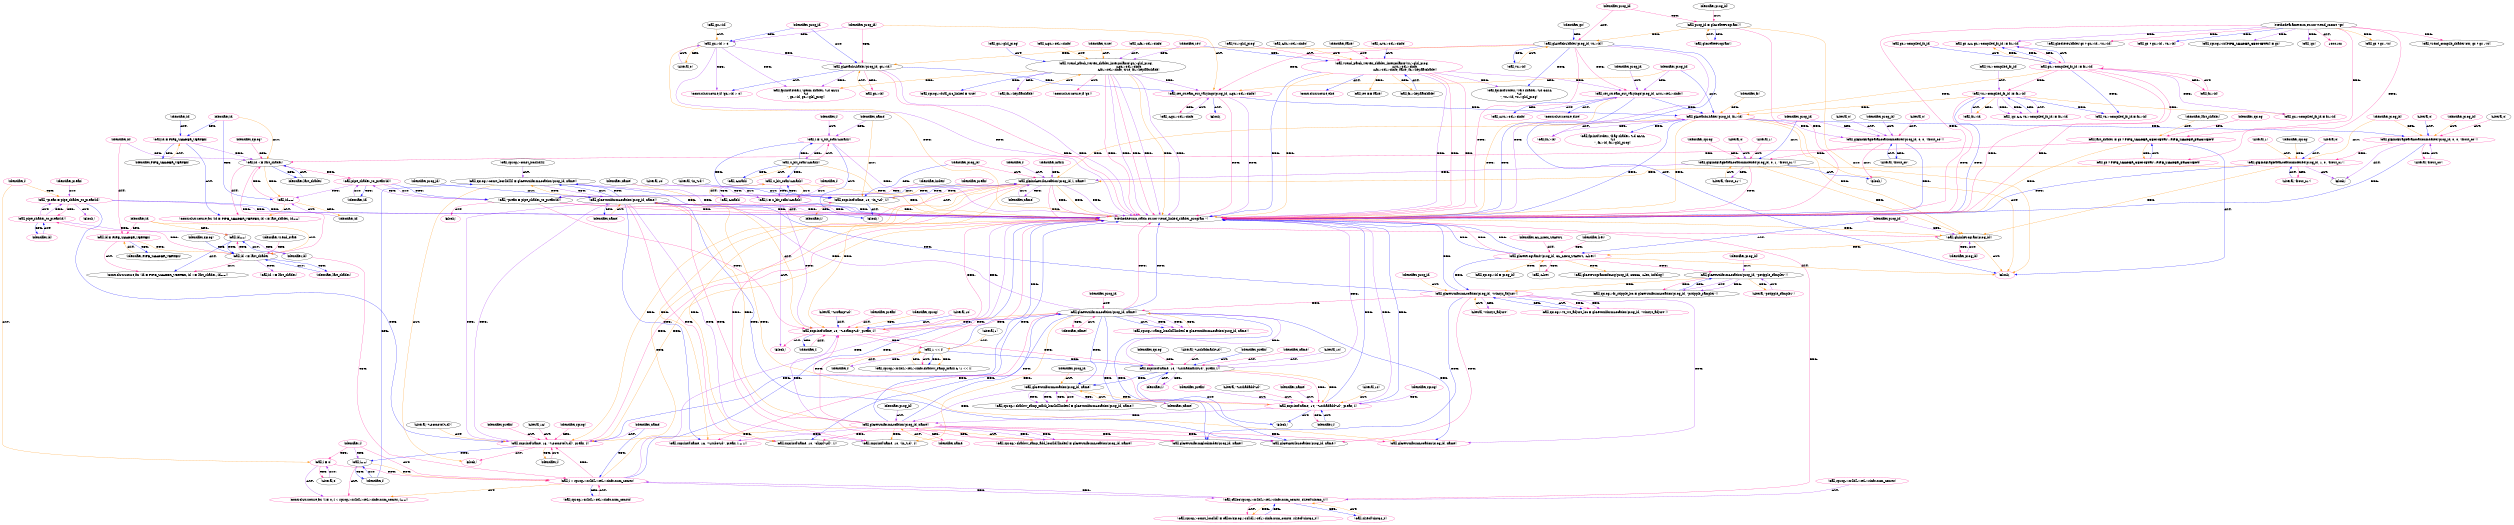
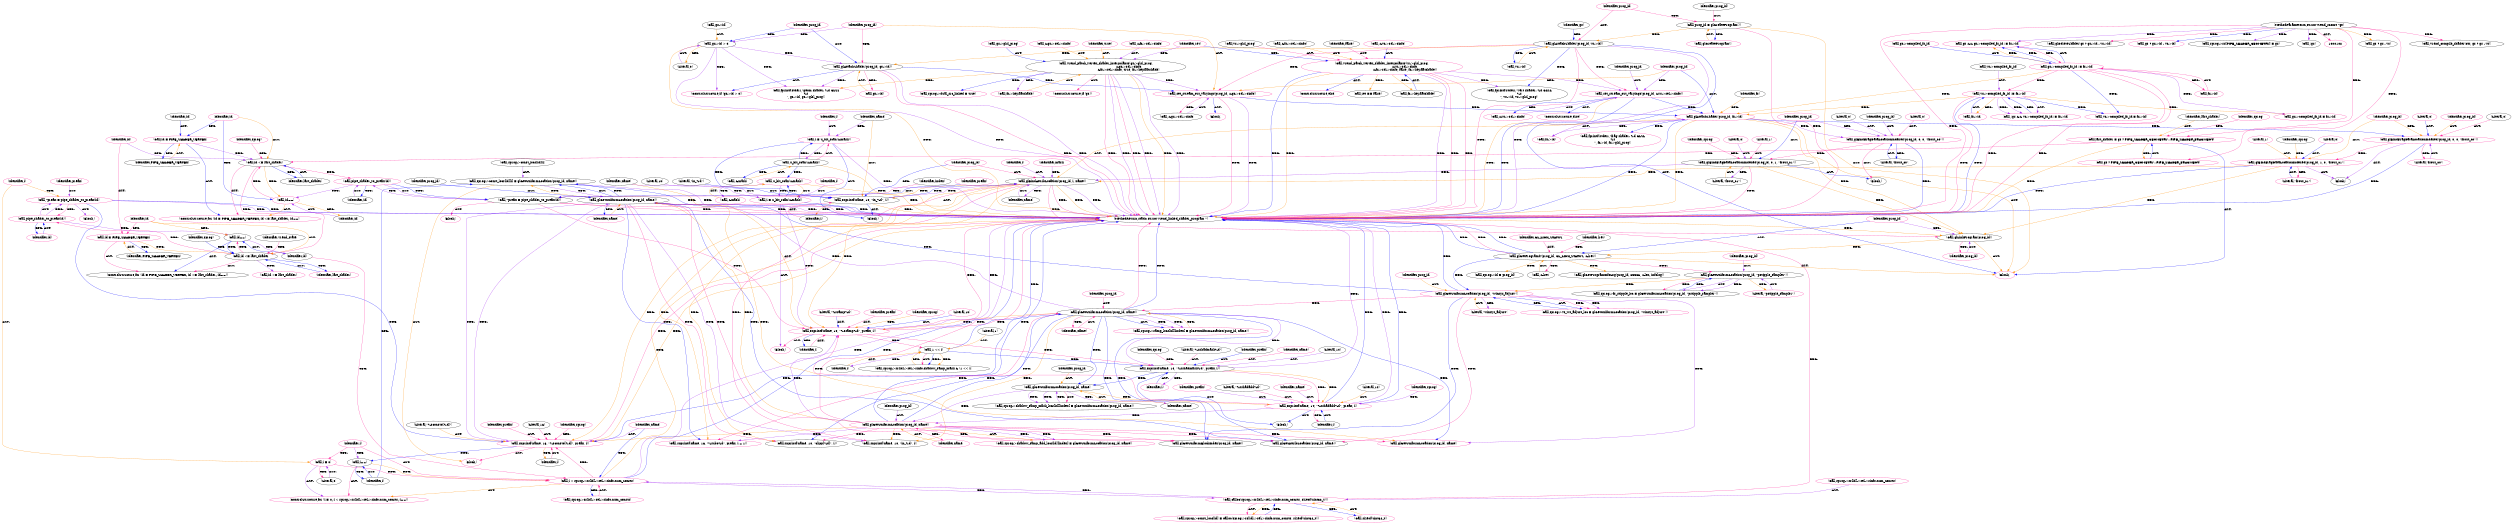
edge "(Call,glAttachShader(prog_id, fs->id))" -> "(Call,glBindAttribLocation(prog_id, i, name))": label "DDG: " -> "AST: "
node "(Call,glGetProgramiv(prog_id, GL_LINK_STATUS, &lret))": color deeppink -> black
